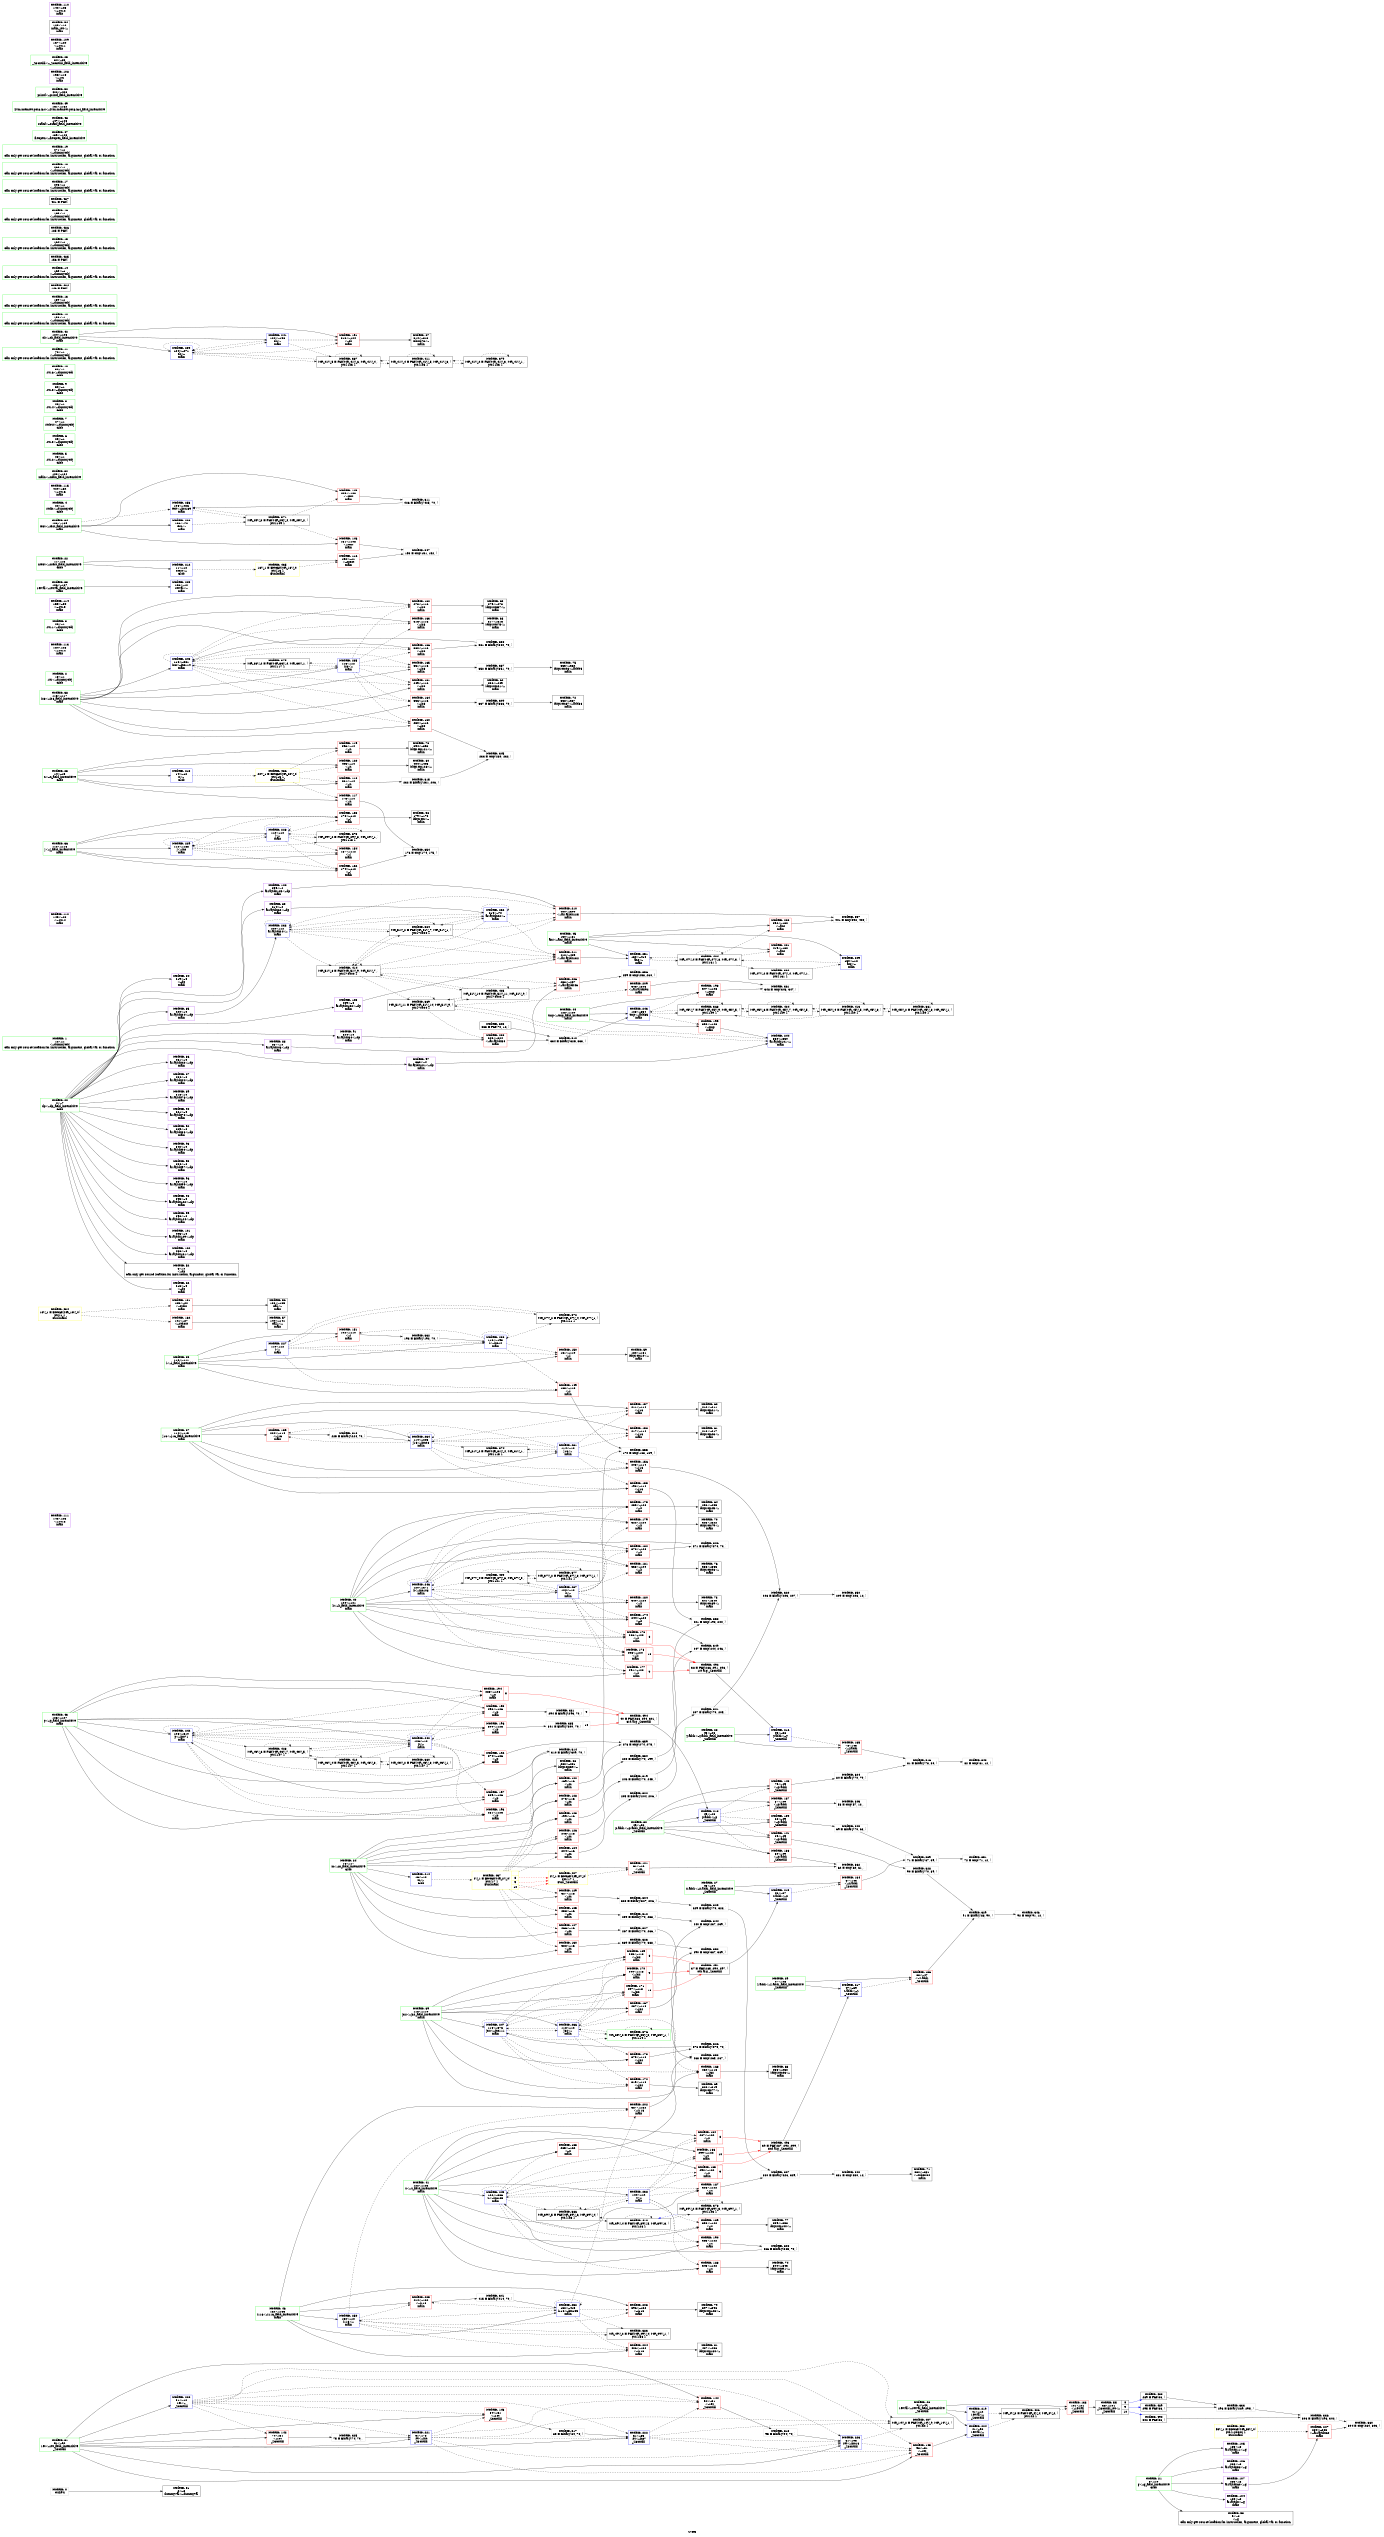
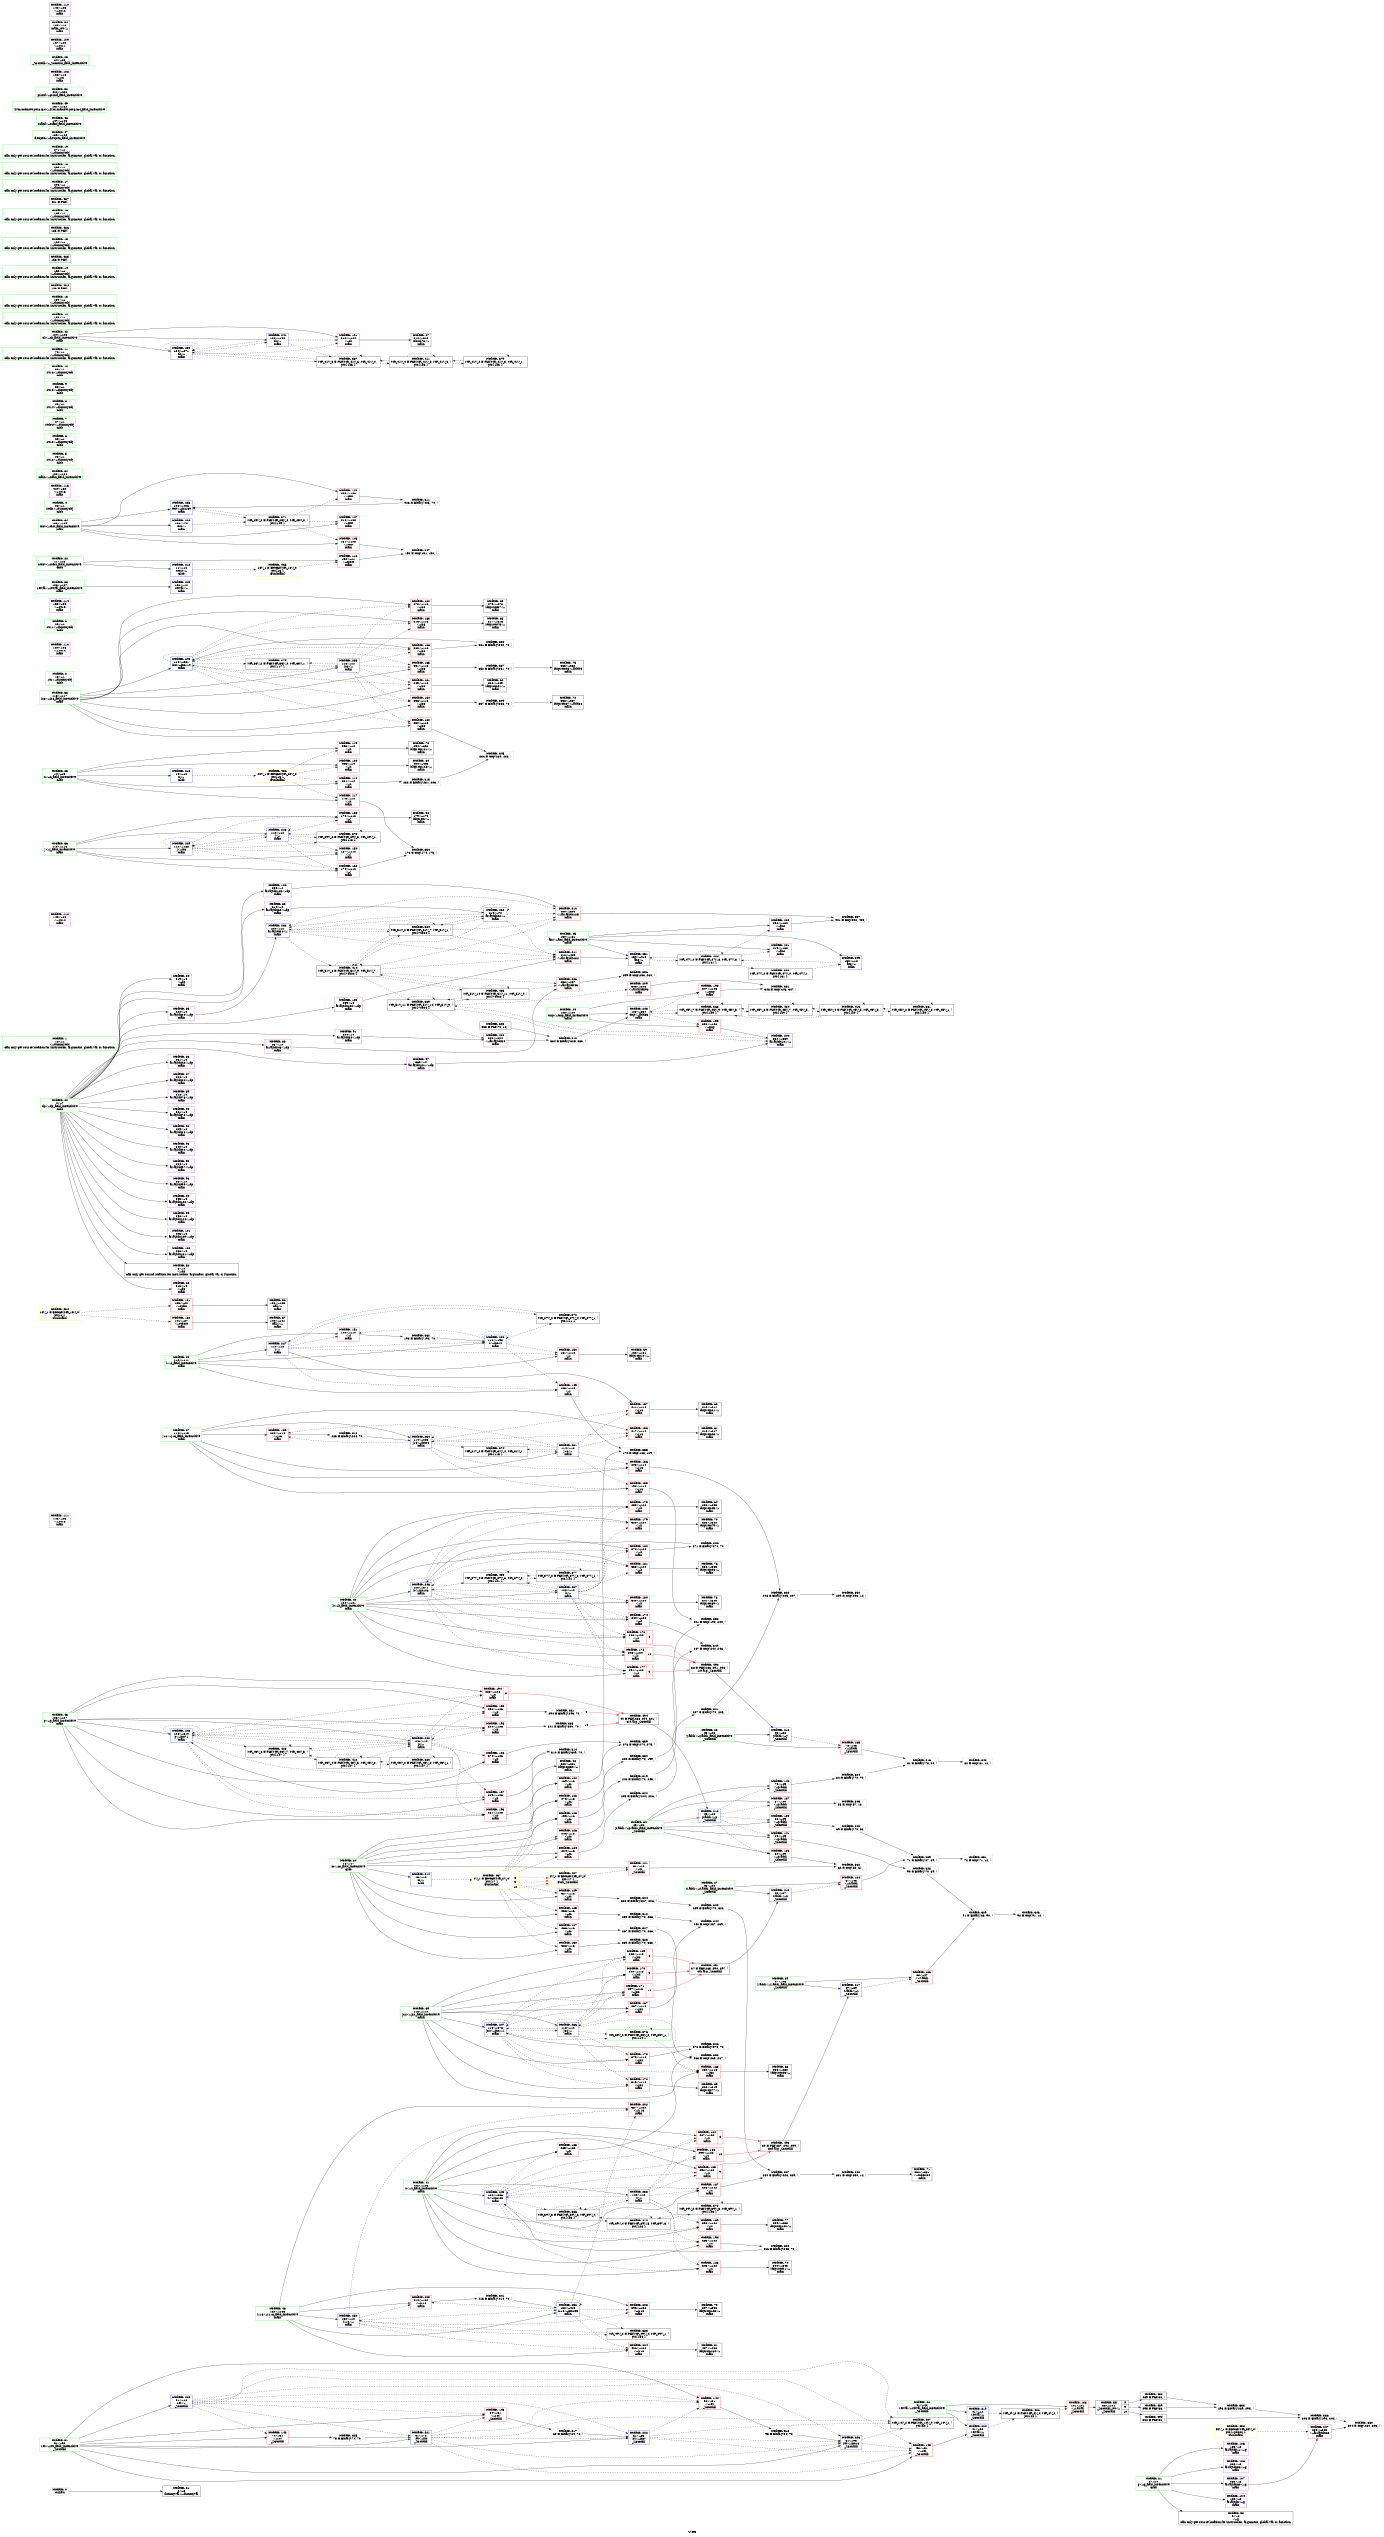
edge "NodeID: 34" -> "NodeID: 253": style dashed -> solid
node "NodeID: 147": added
edge "NodeID: 37" -> "NodeID: 157": now "NodeID: 227" -> "NodeID: 157"
edge "NodeID: 30" -> "NodeID: 218": color black -> red
node "NodeID: 352": removed
edge "NodeID: 376" -> "NodeID: 236": now "NodeID: 376" -> "NodeID: 168"
edge "NodeID: 378" -> "NodeID: 410": color blue -> black
